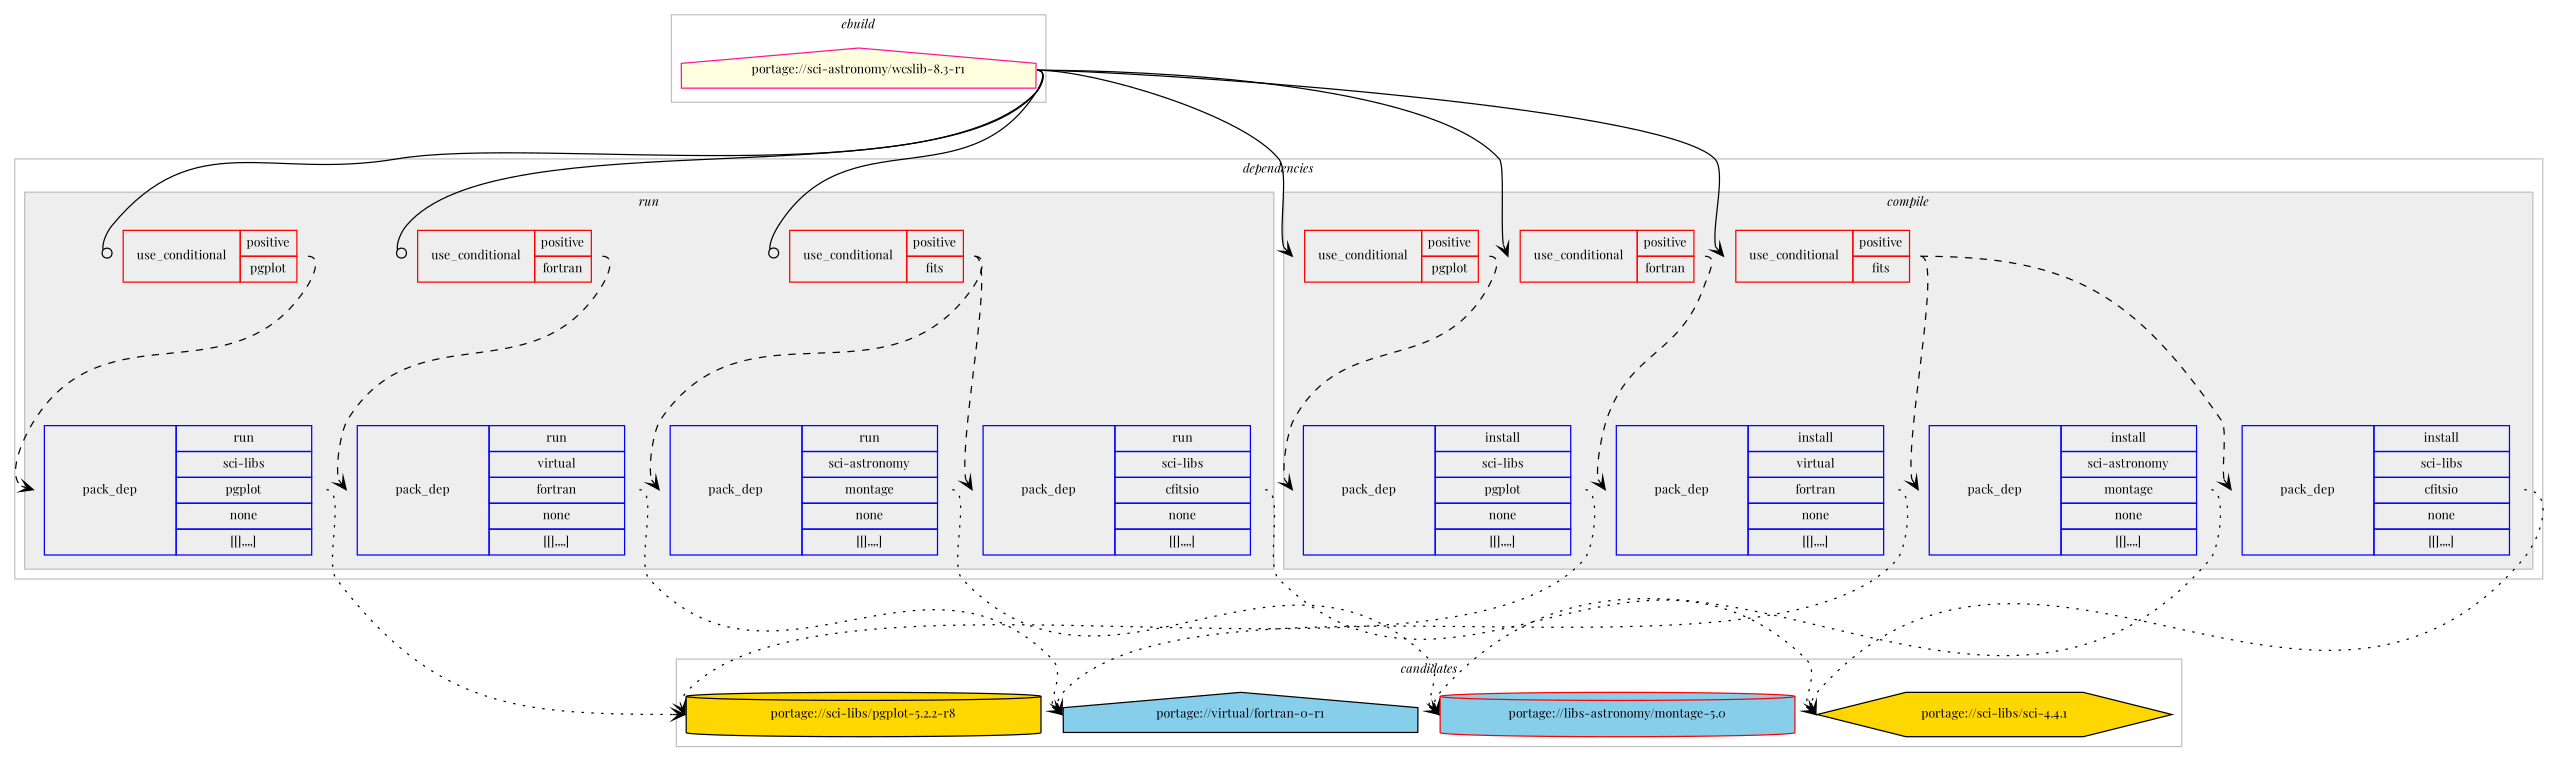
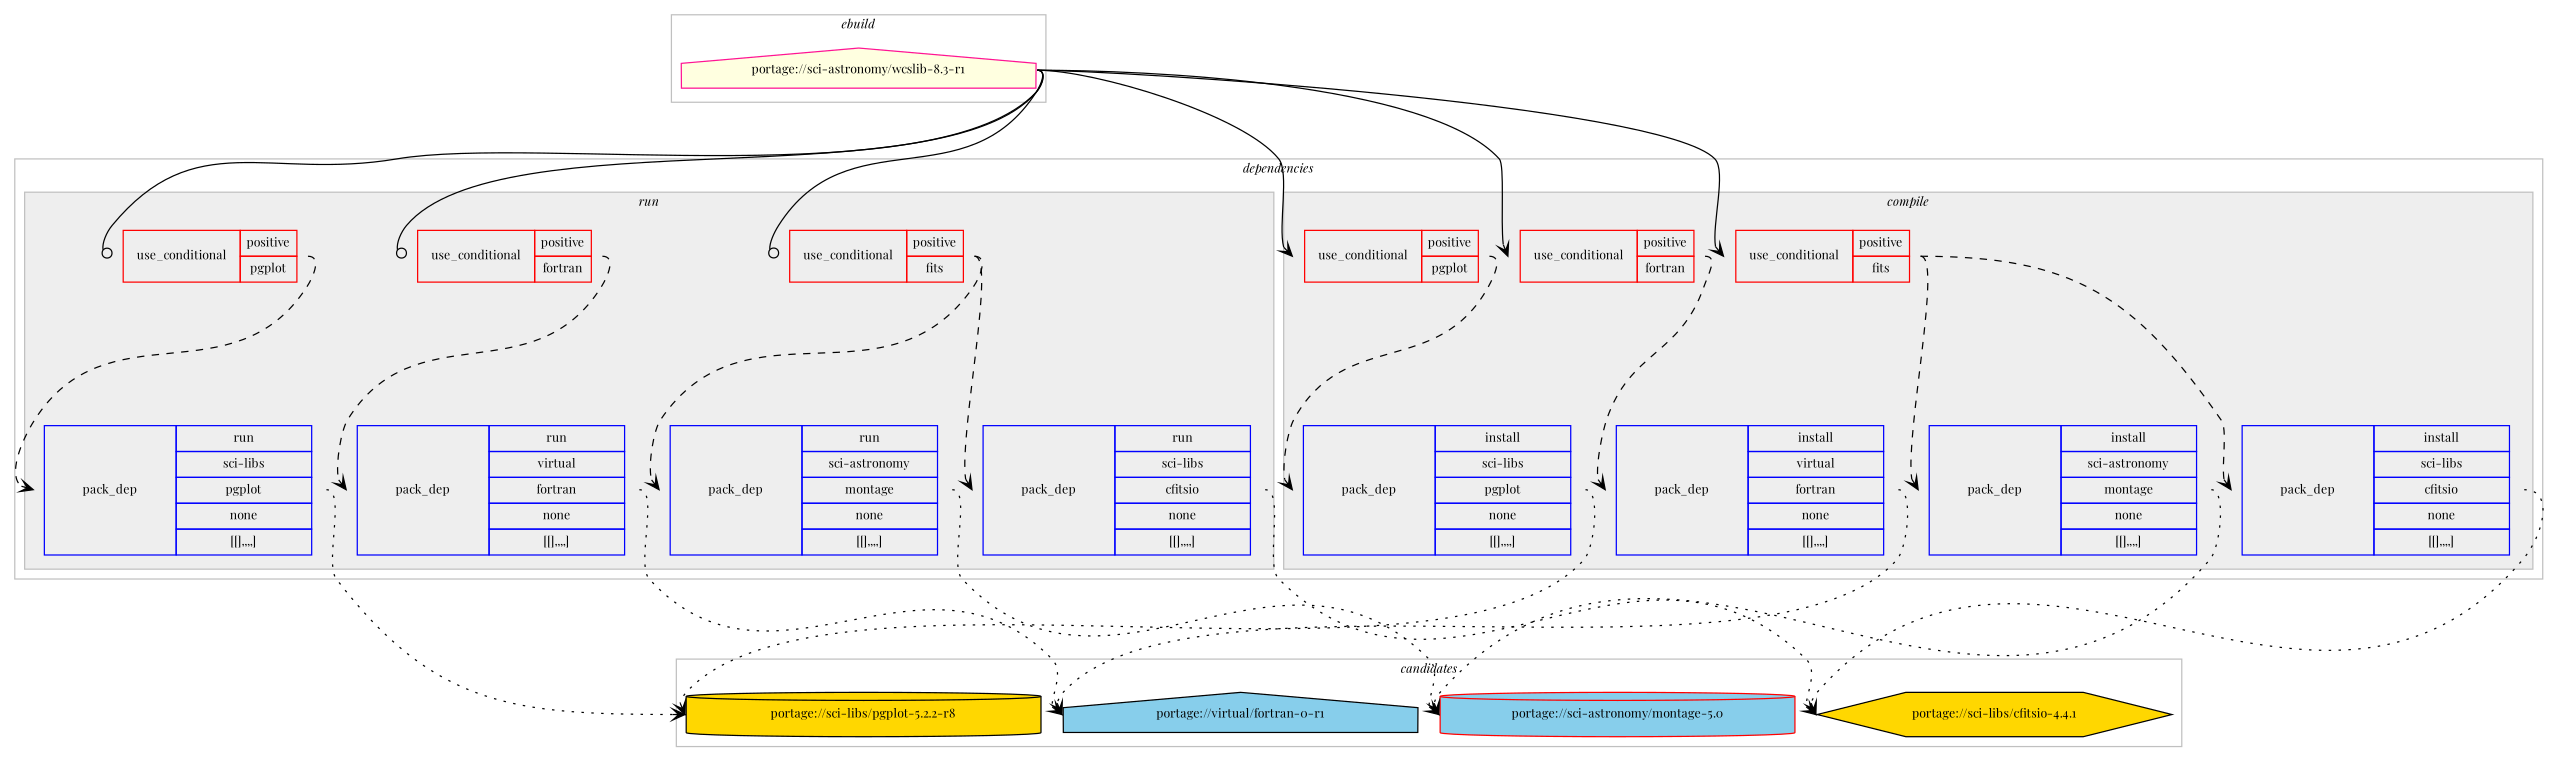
node "portage://libs-astronomy/montage-5.0": label "portage://libs-astronomy/montage-5.0" -> "portage://sci-astronomy/montage-5.0"
node "portage://sci-libs/sci-4.4.1": label "portage://sci-libs/sci-4.4.1" -> "portage://sci-libs/cfitsio-4.4.1"
